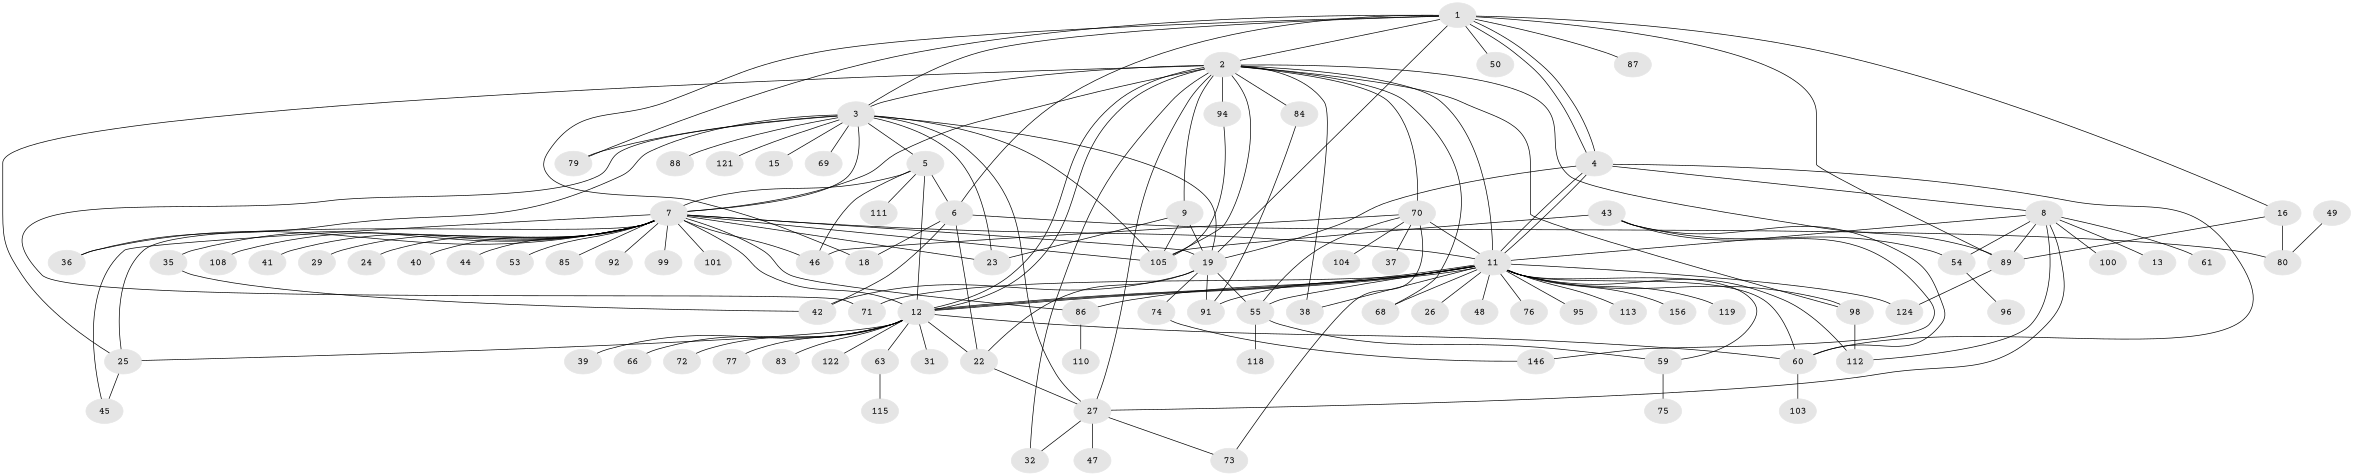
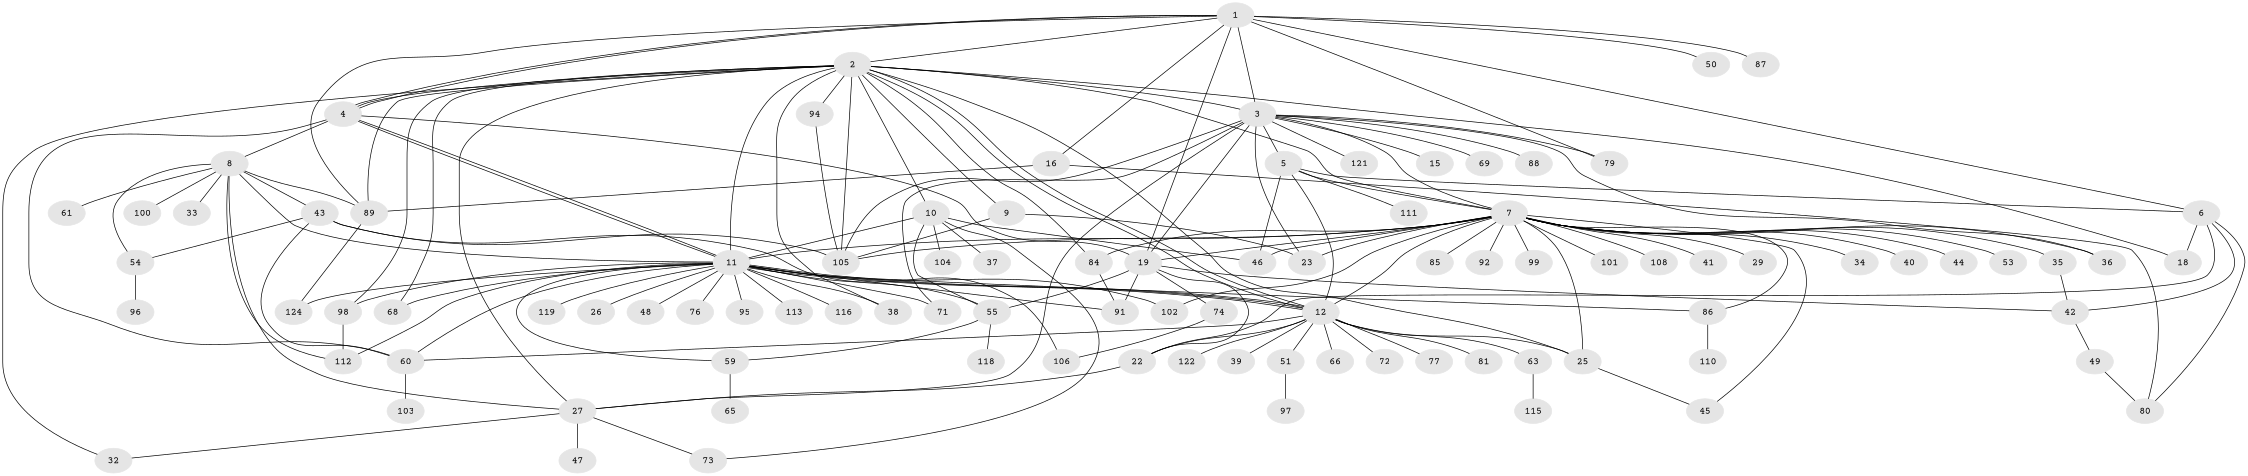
edge "1" -- "18": now "2" -- "18"
edge "2" -- "4": added
edge "8" -- "43": added
node "70": label "70" -> "10"
edge "7" -- "84": added
edge "9" -- "19": removed
node "24": label "24" -> "34"
node "13": label "13" -> "33"
node "102": added
node "156": label "156" -> "116"
edge "42" -- "49": added
node "83": label "83" -> "81"
node "31": label "31" -> "51"
node "146": label "146" -> "106"
node "97": added
node "75": label "75" -> "65"
